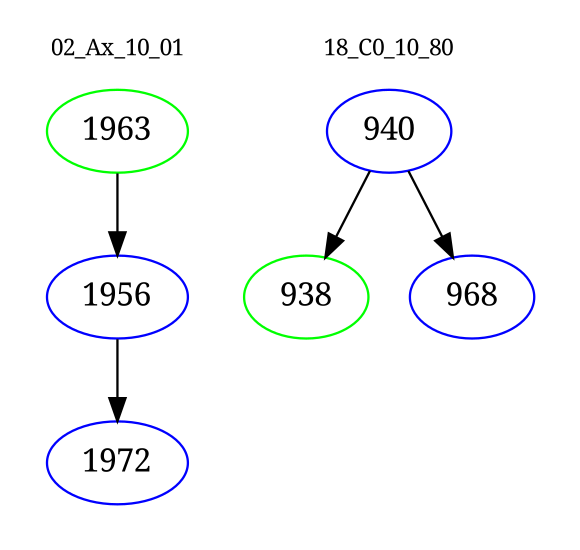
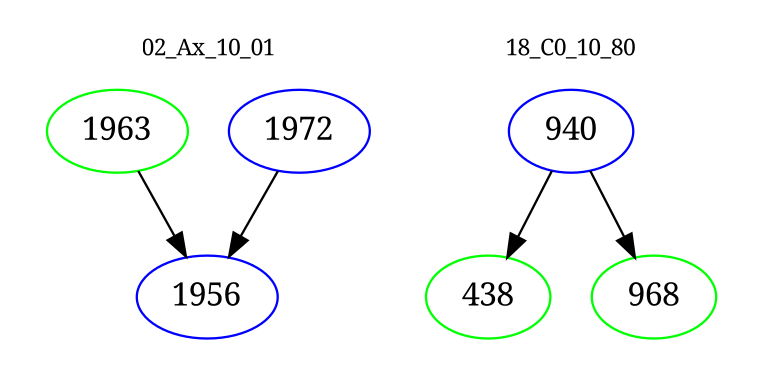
node "938": label "938" -> "438"
node "968": color blue -> green
edge "1956" -> "1972": reversed
